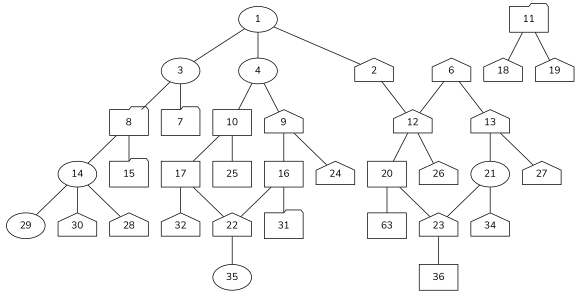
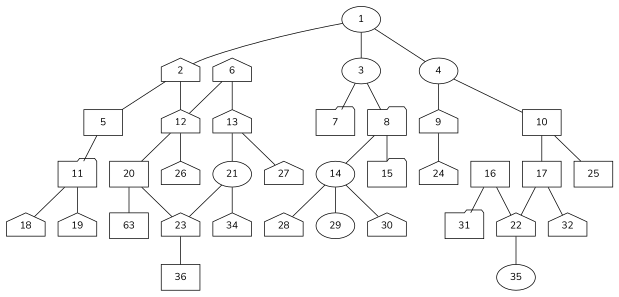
node "5": added
edge "9" -- "16": removed
